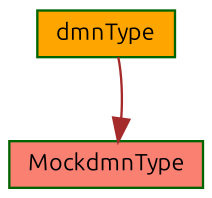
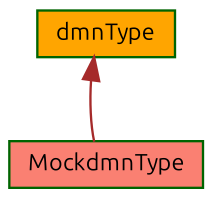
edge "dmnType" -> "MockdmnType": reversed
